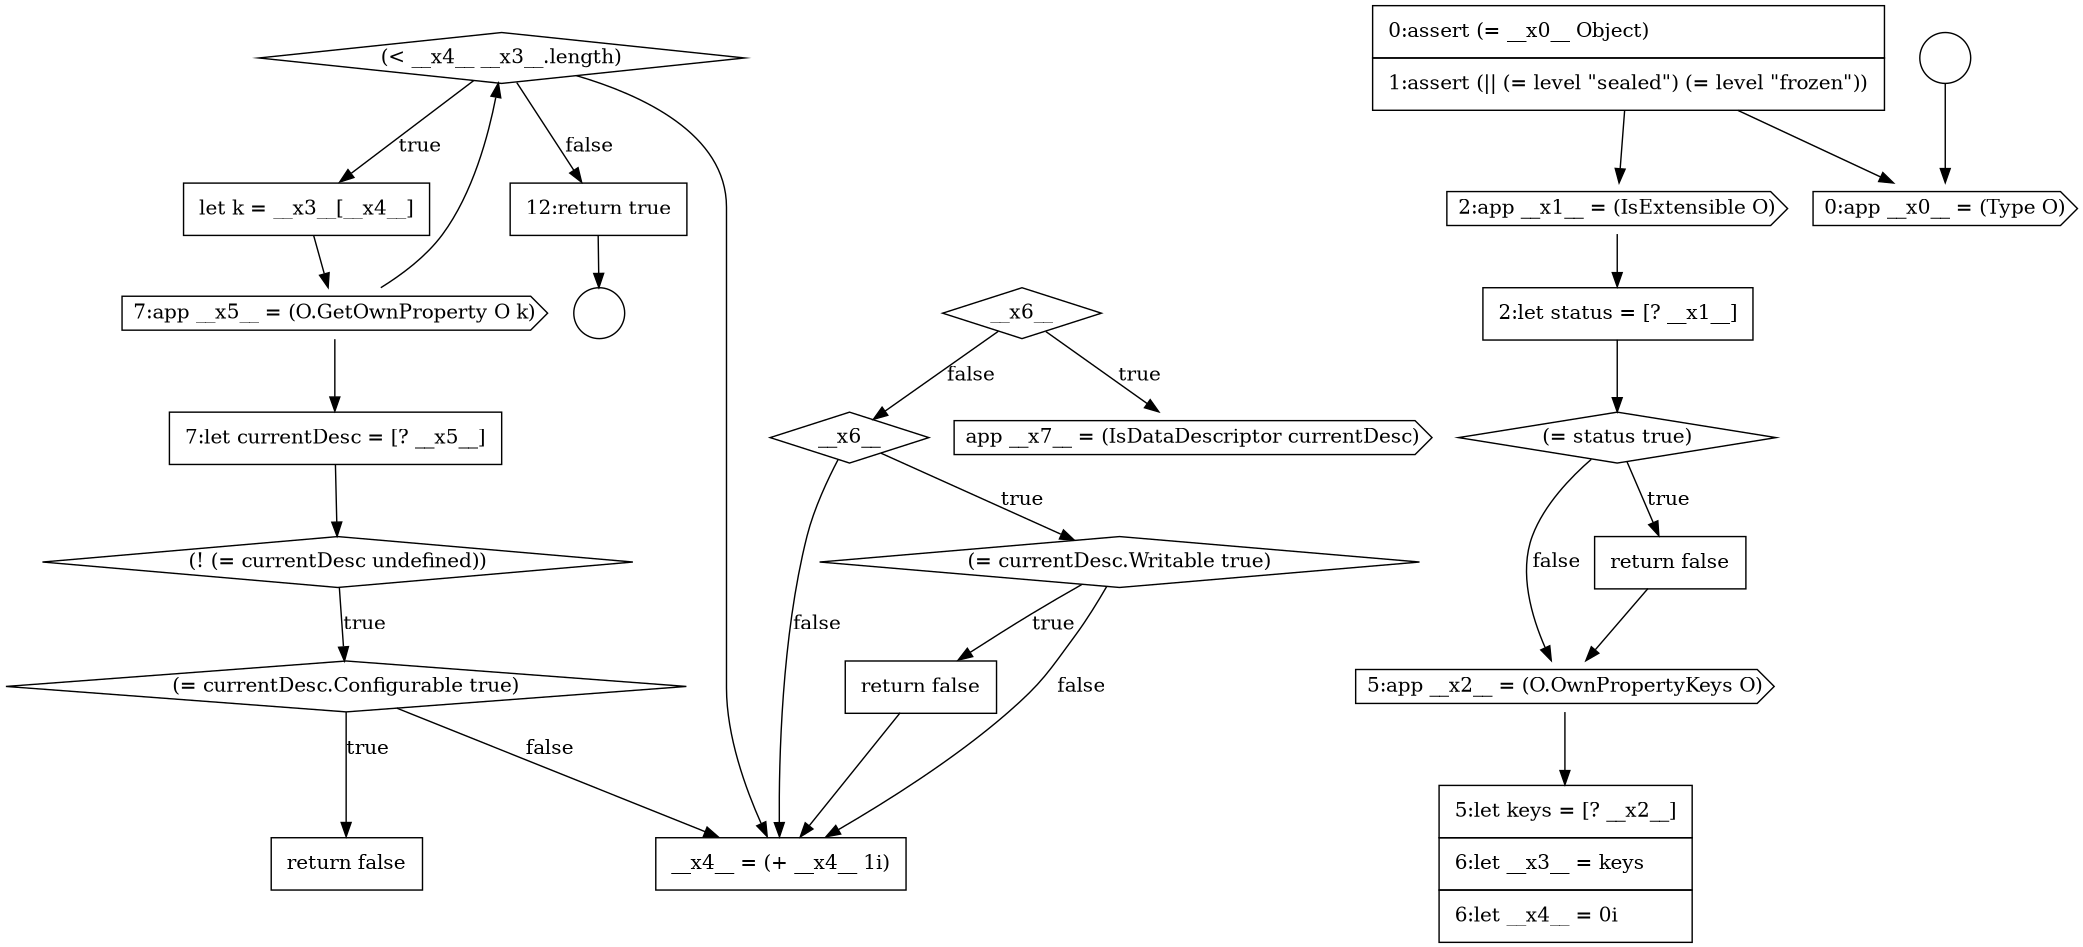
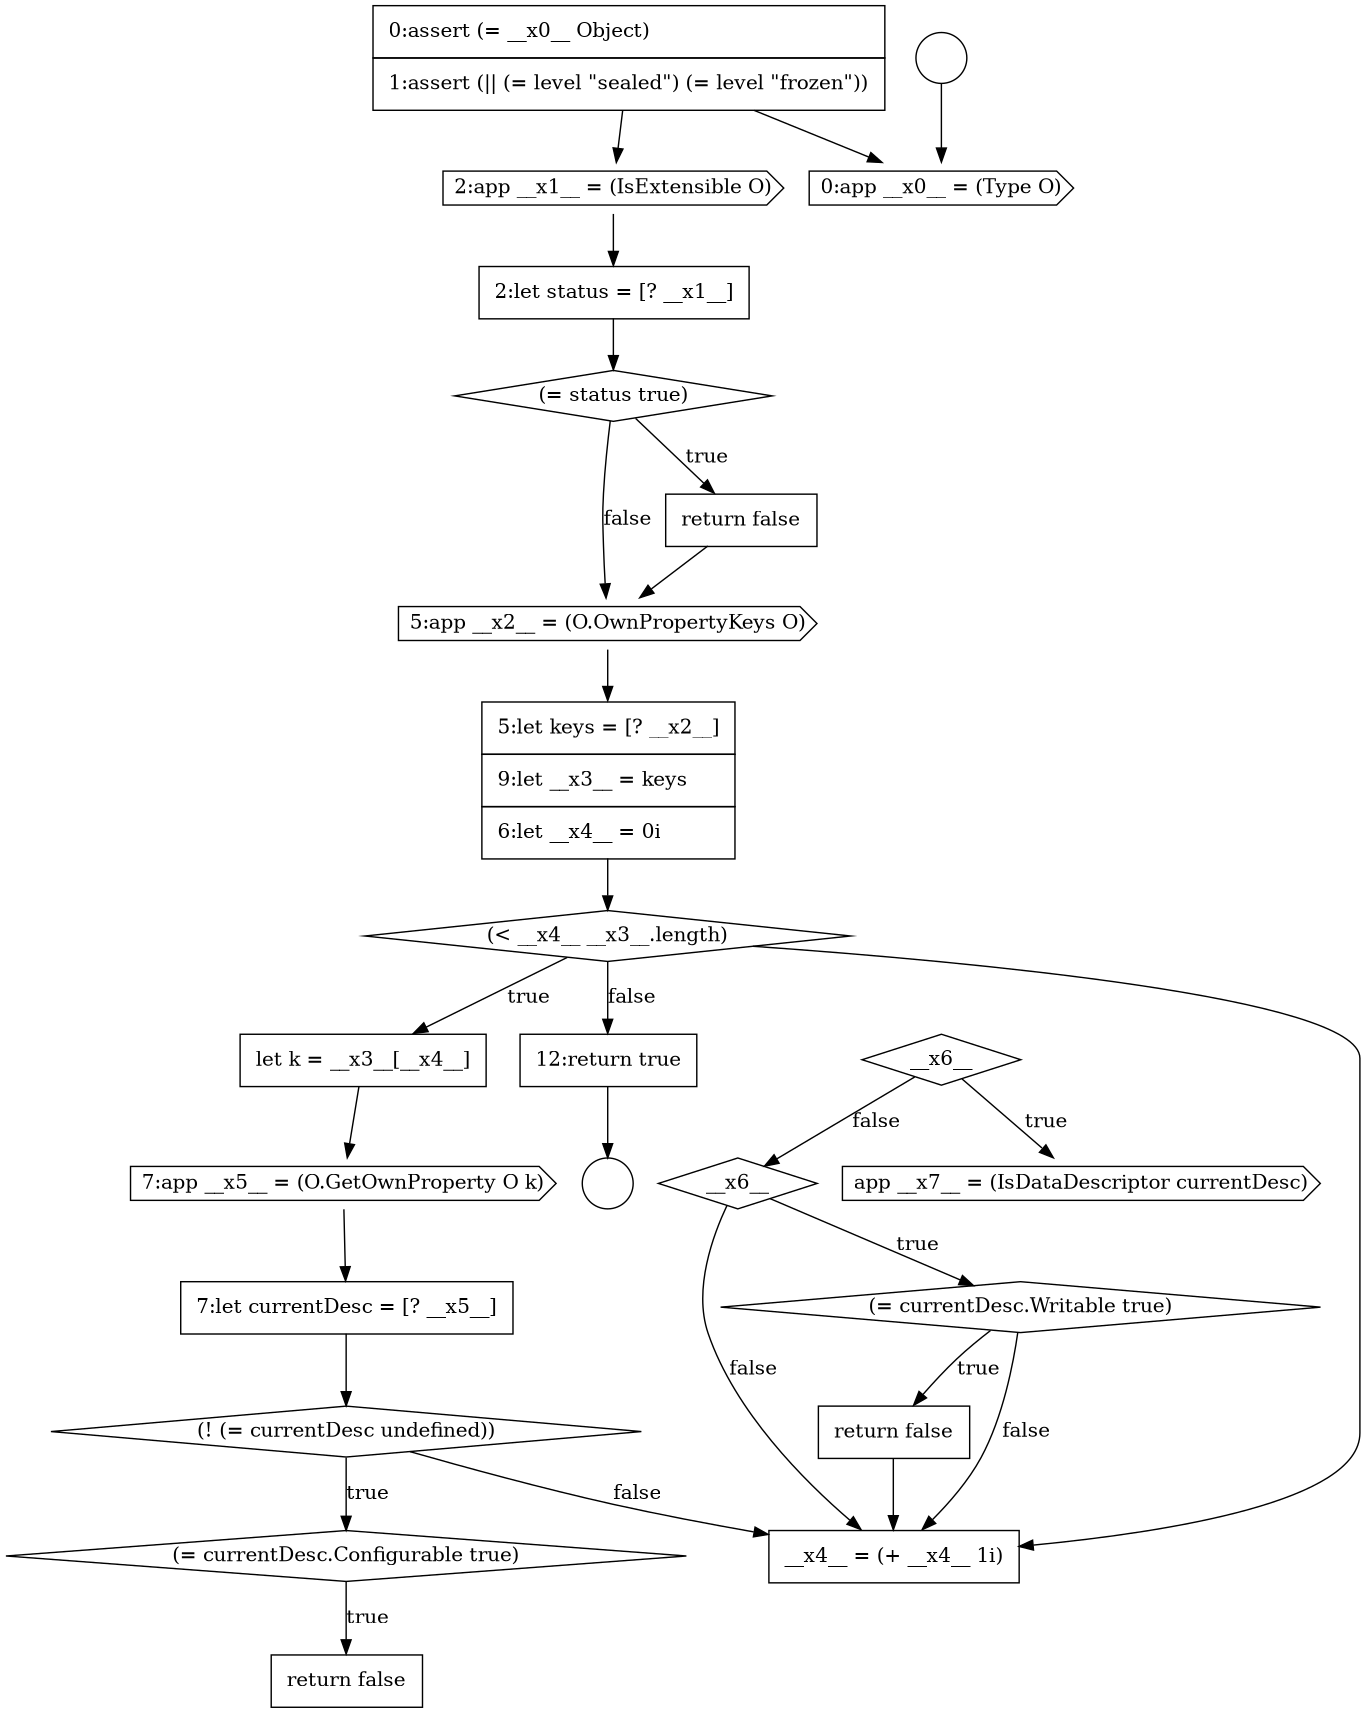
edge "7:app __x5__ = (O.GetOwnProperty O k)" -> "(< __x4__ __x3__.length)": now "5:let keys = [? __x2__]" -> "(< __x4__ __x3__.length)"
edge "(= currentDesc.Configurable true)" -> "__x4__ = (+ __x4__ 1i)": now "(! (= currentDesc undefined))" -> "__x4__ = (+ __x4__ 1i)"
node "5:let keys = [? __x2__]": text "6:let __x3__ = keys" -> "9:let __x3__ = keys"
